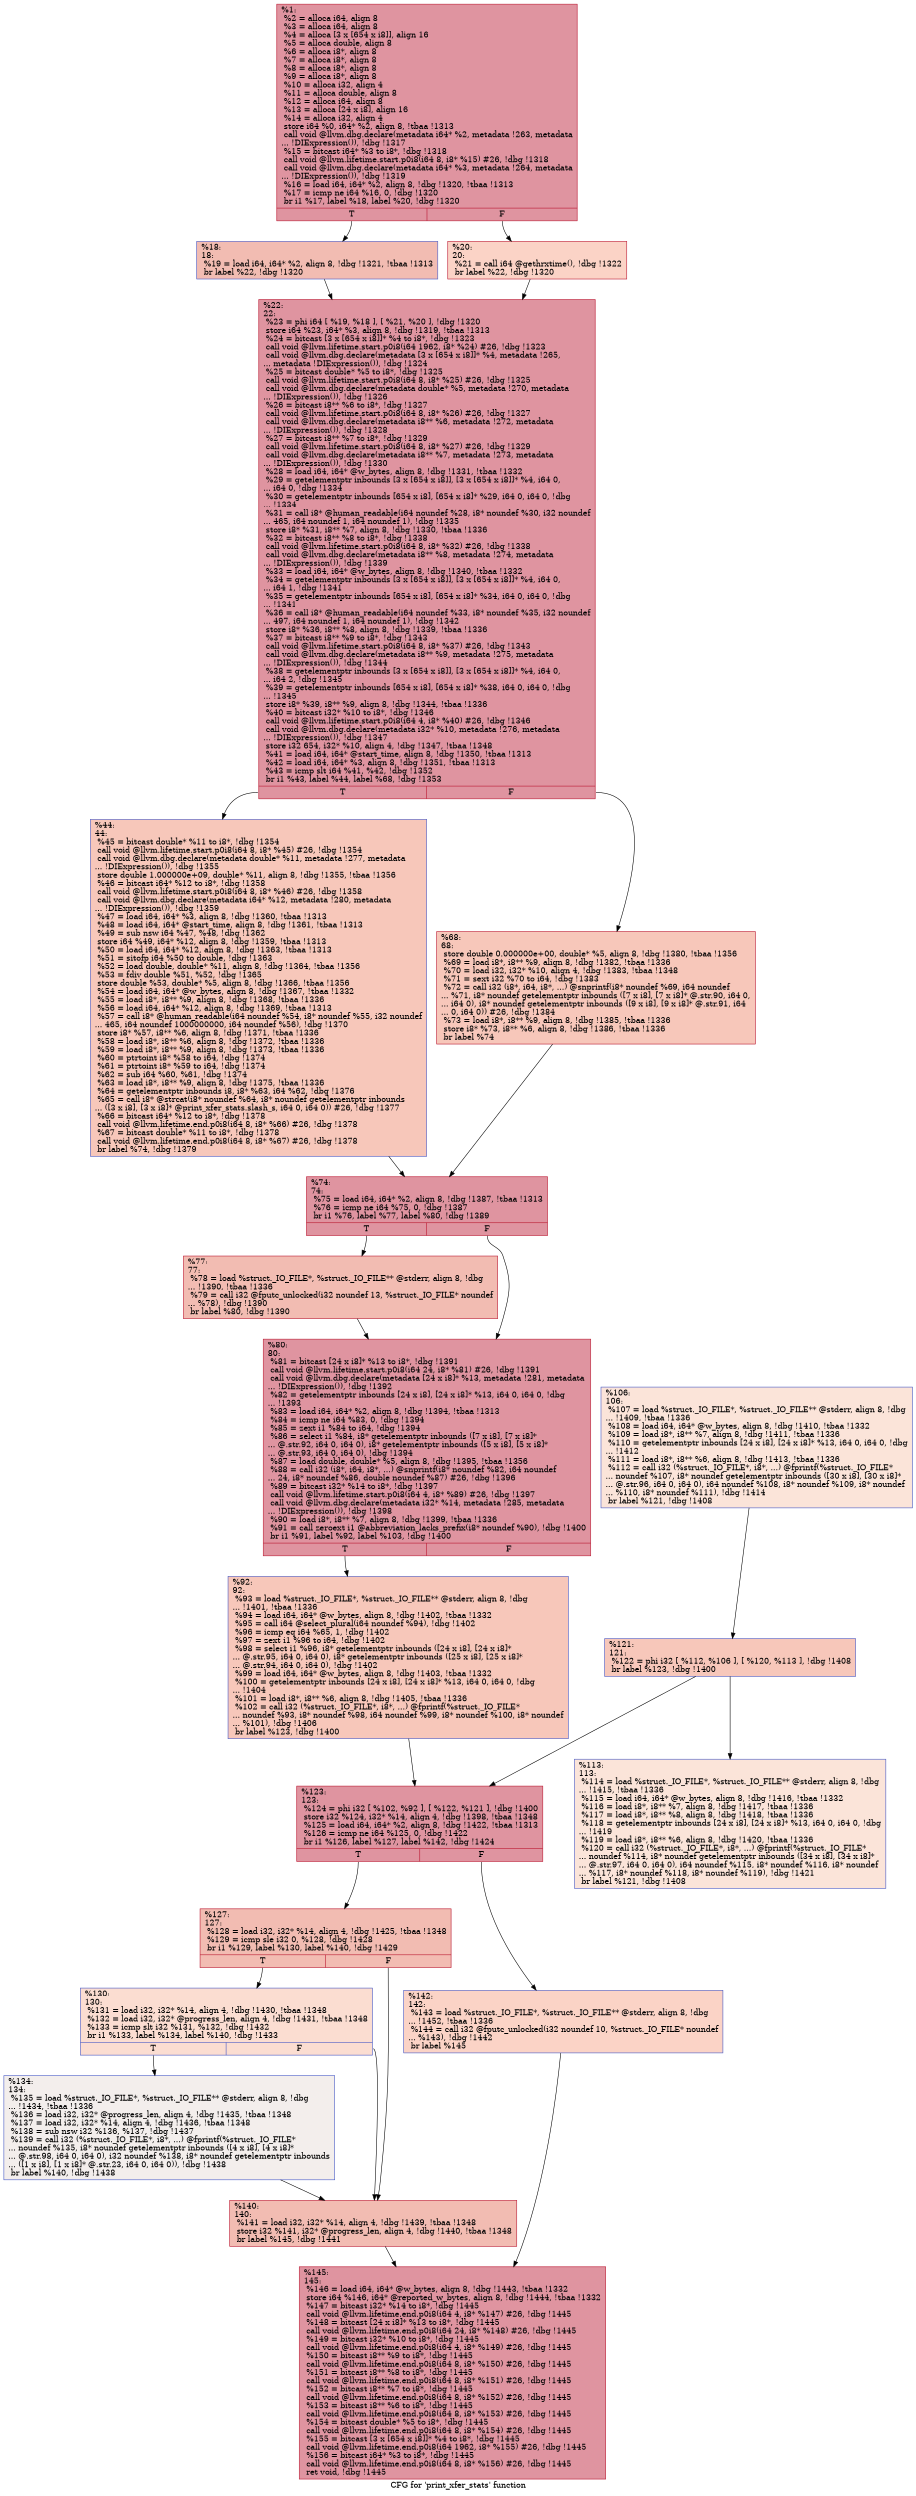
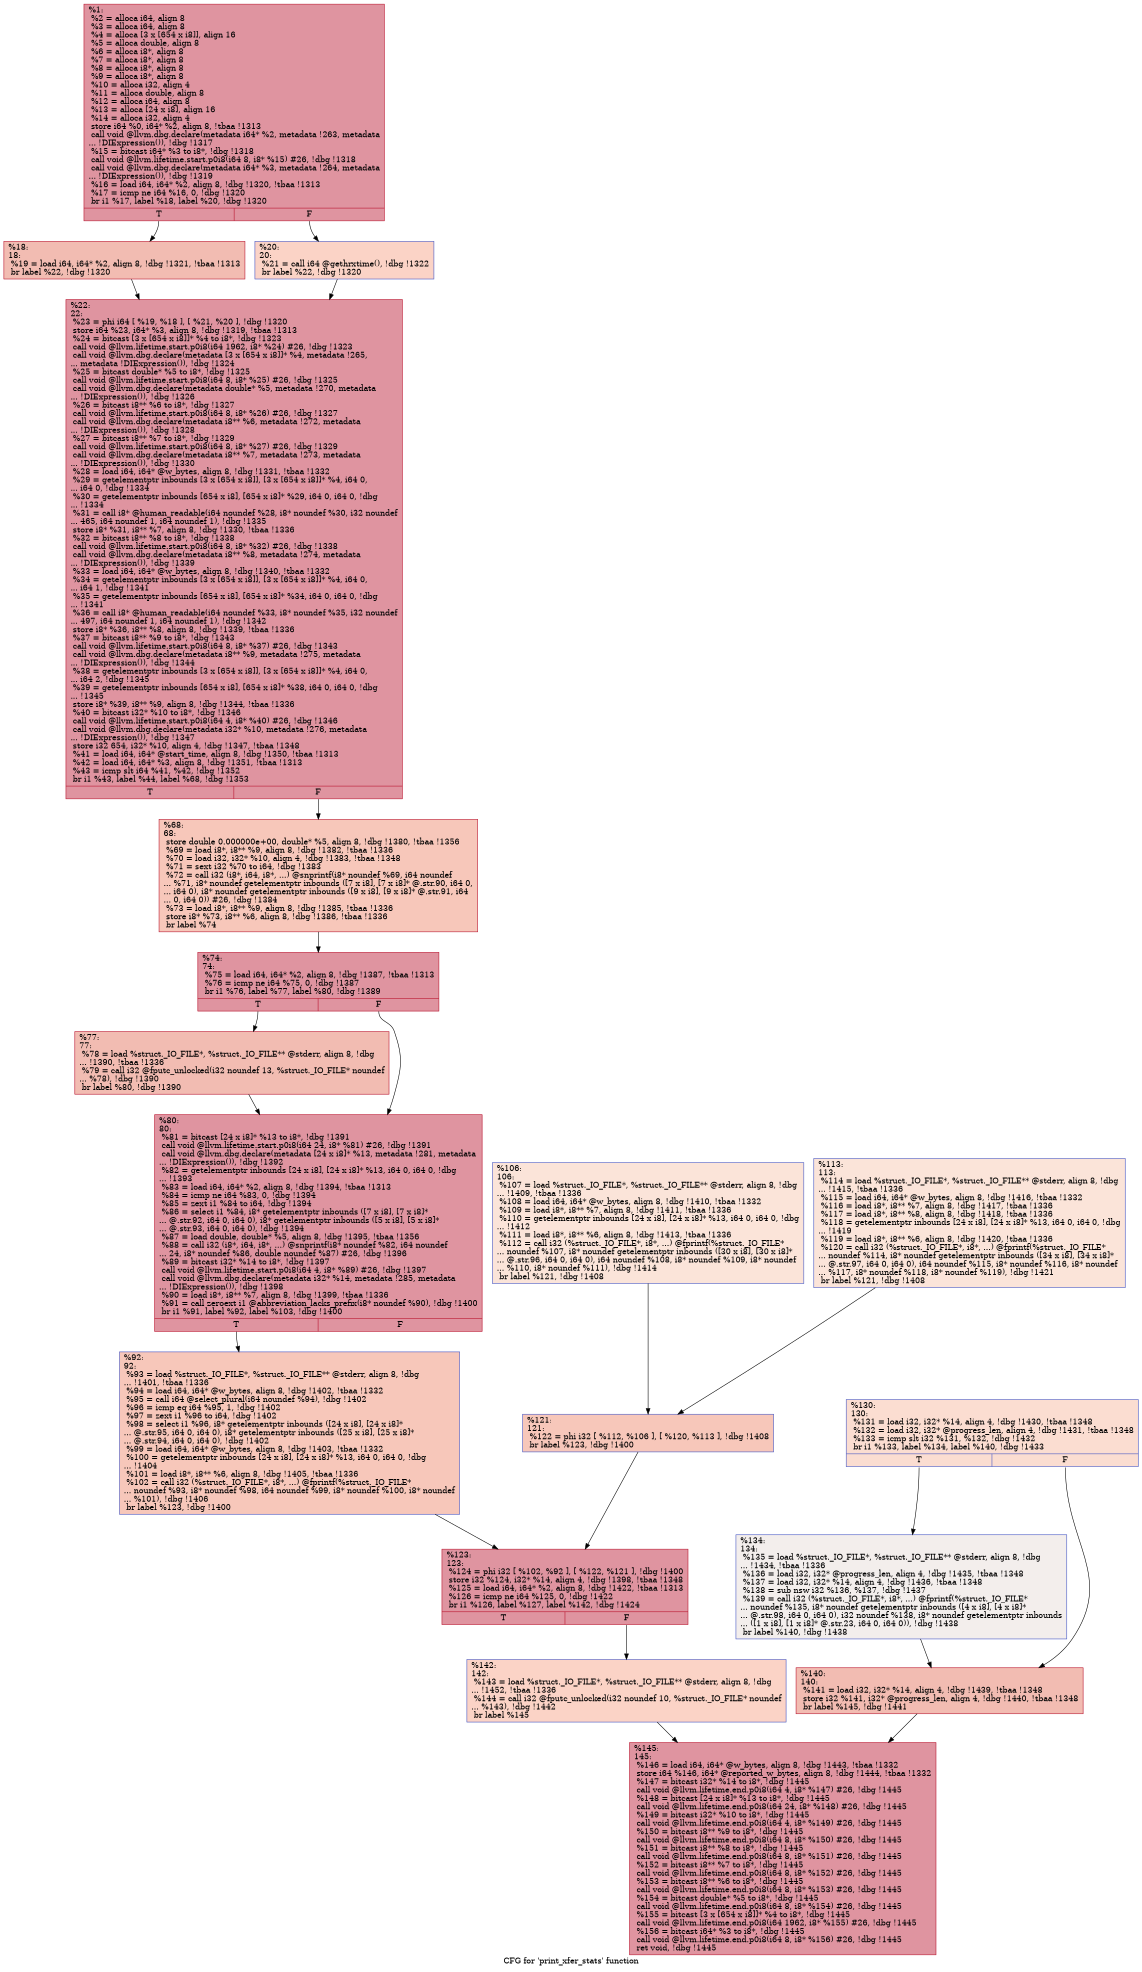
node "%18:": color #3d50c3ff -> #b70d28ff
node "%20:": color #b70d28ff -> #3d50c3ff
node "%44:": removed
node "%92:": text "%96 = icmp eq i64 %65, 1, !dbg !1402" -> "%96 = icmp eq i64 %95, 1, !dbg !1402"
edge "%121:" -> "%113:": reversed
node "%127:": removed
